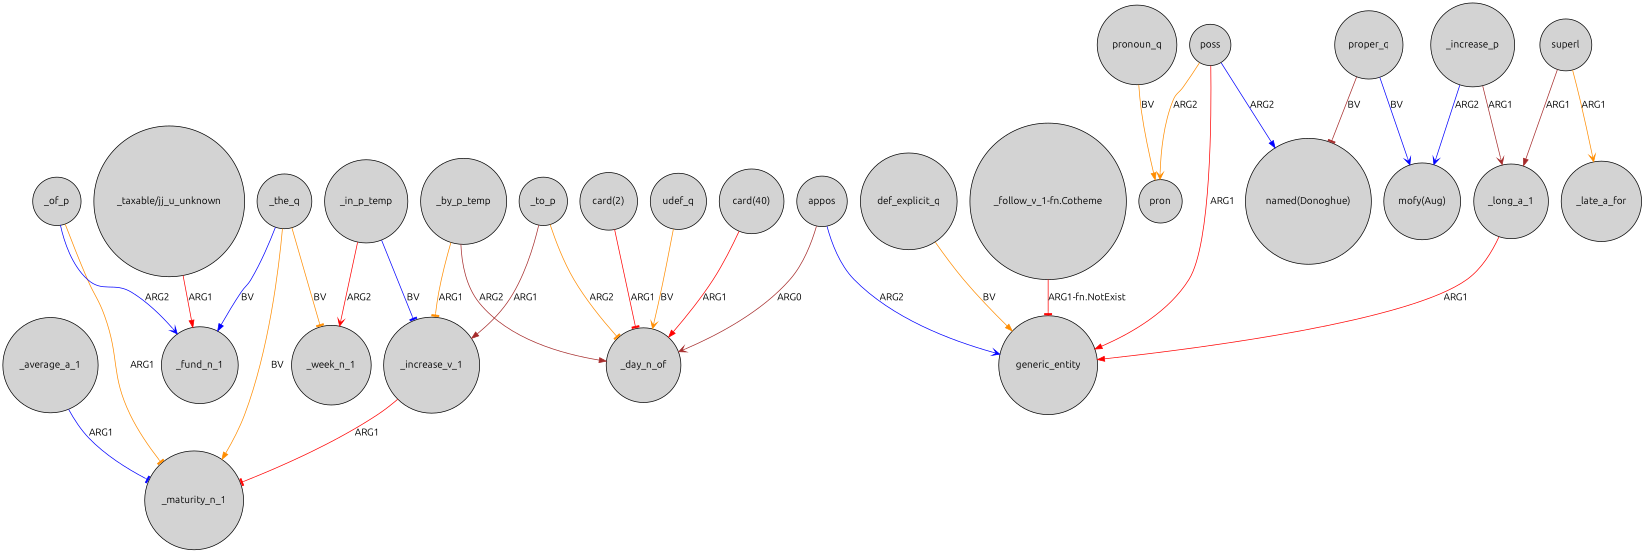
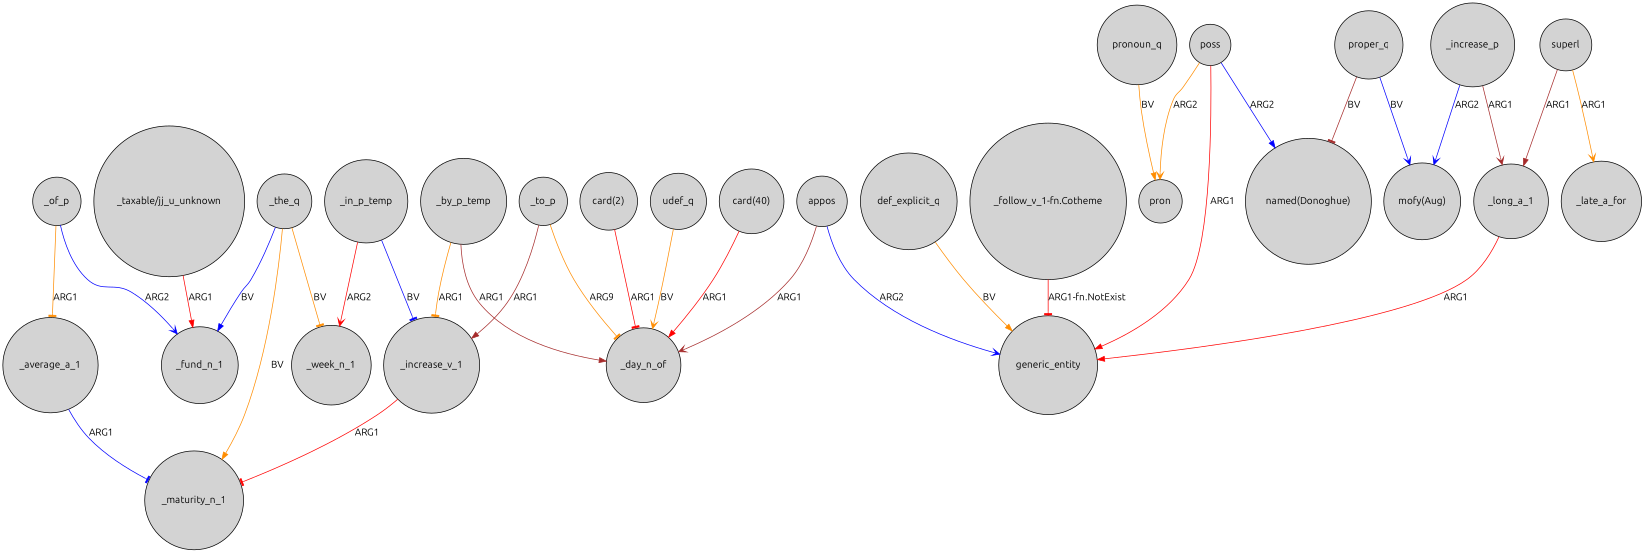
edge "_by_p_temp" -> "_day_n_of": label "ARG2" -> "ARG1"
edge "_to_p" -> "_day_n_of": label "ARG2" -> "ARG9"
edge "appos" -> "_day_n_of": label "ARG0" -> "ARG1"
edge "_of_p" -> "_maturity_n_1": now "_of_p" -> "_average_a_1"
